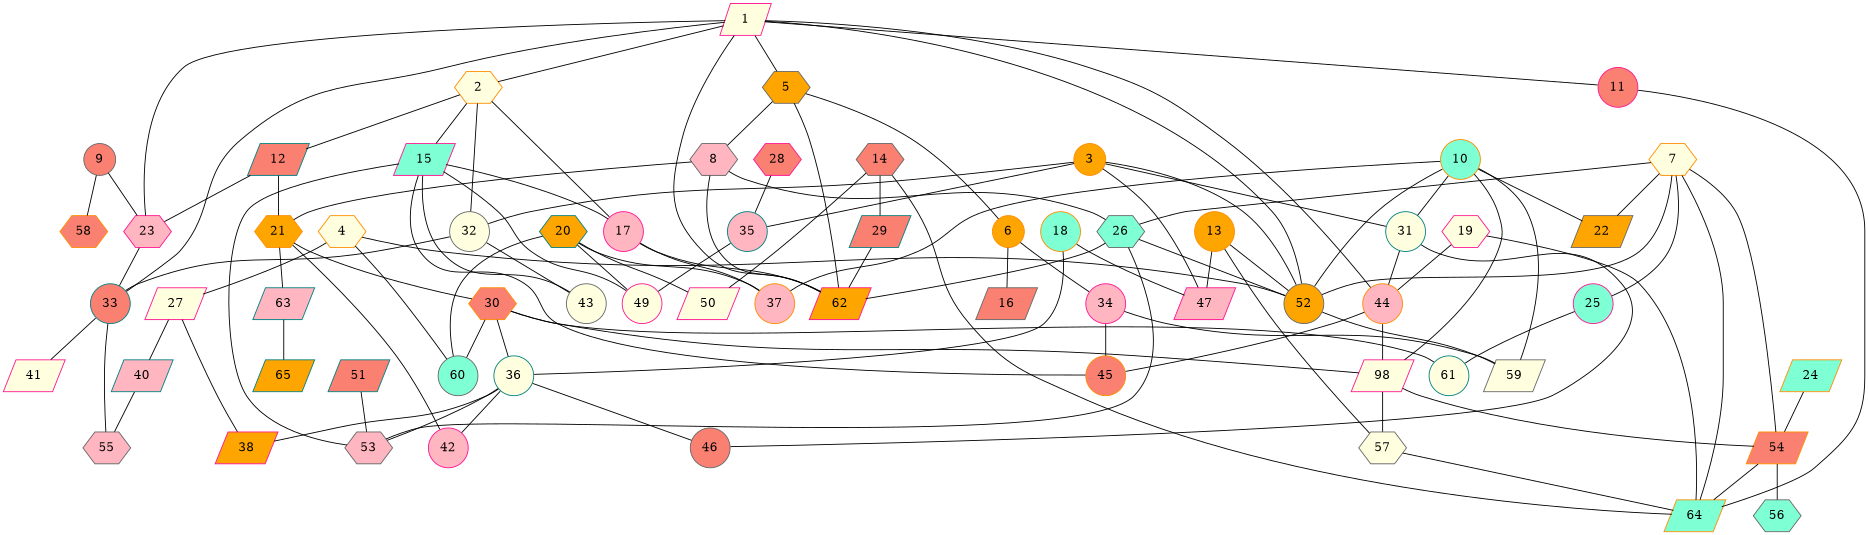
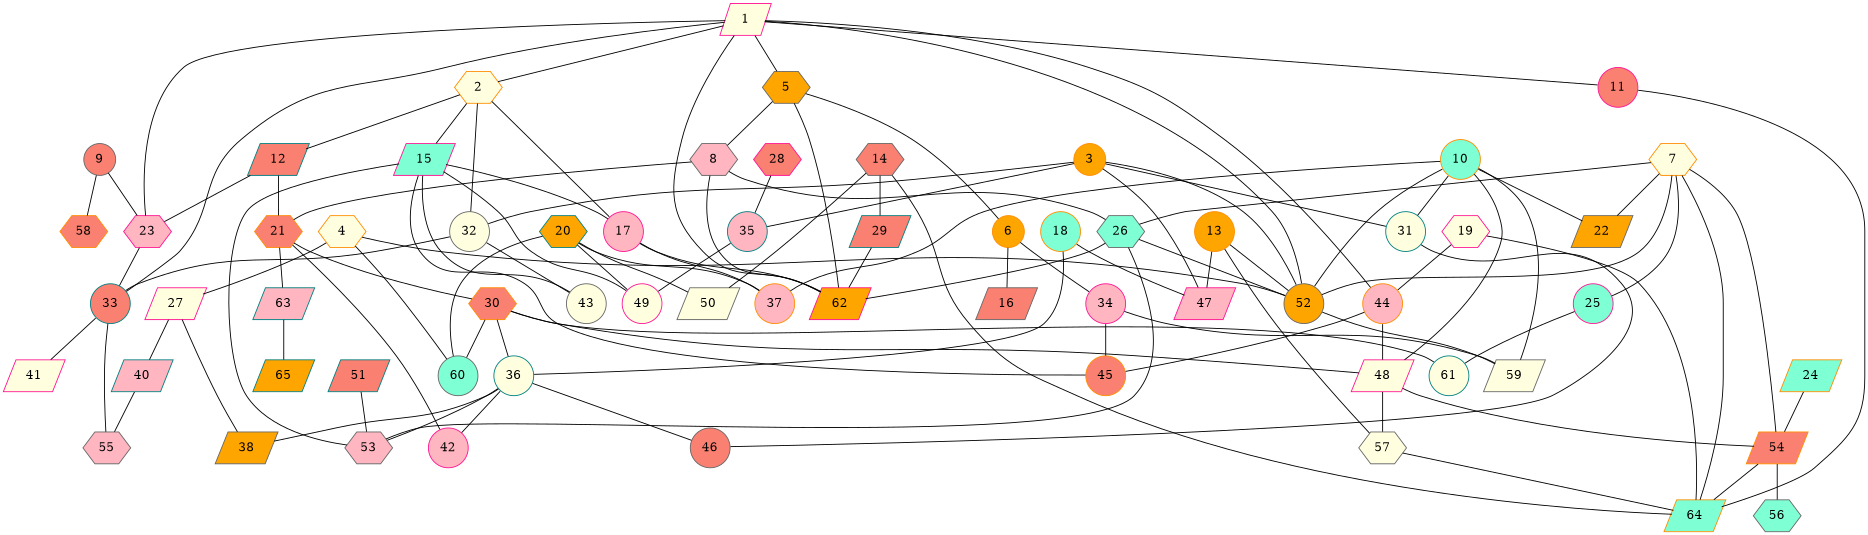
node "21": fillcolor orange -> salmon
edge "31" -- "44": removed
node "50": color deeppink -> gray40
node "98": label "98" -> "48"
node "38": color deeppink -> gray40
